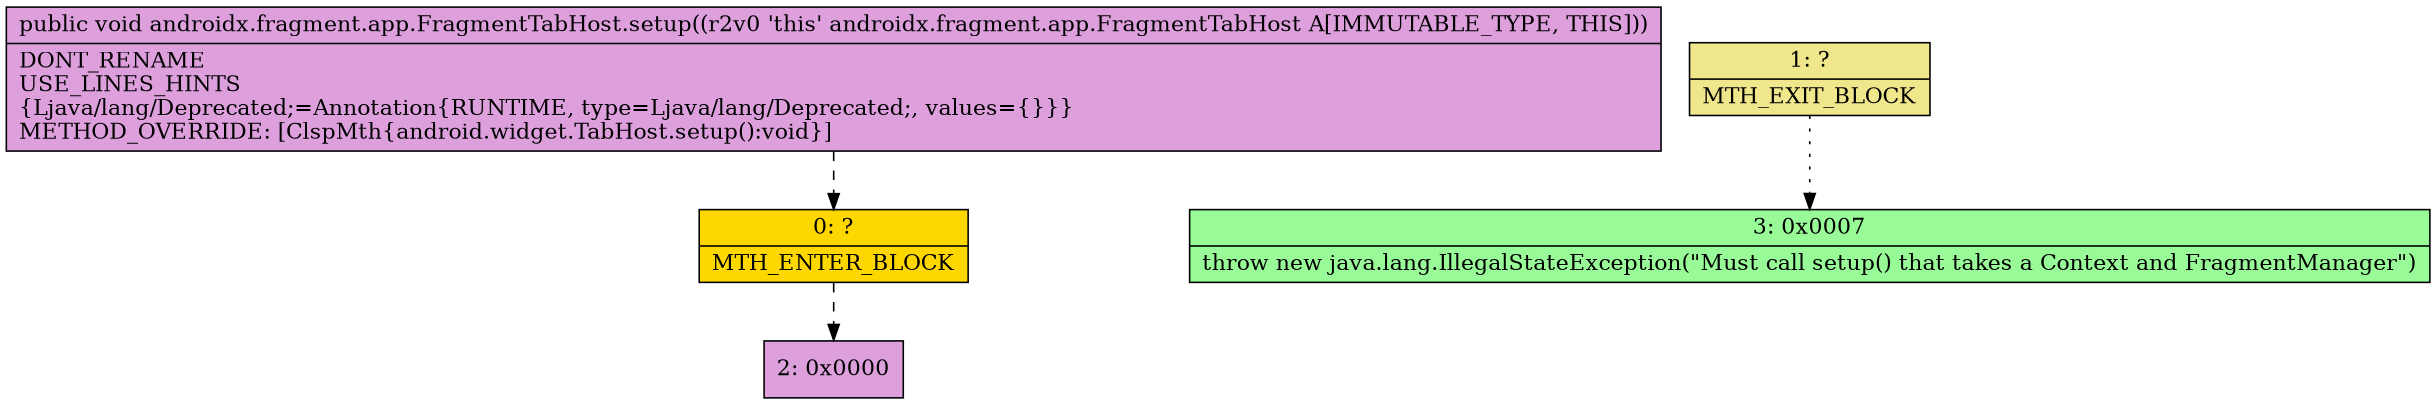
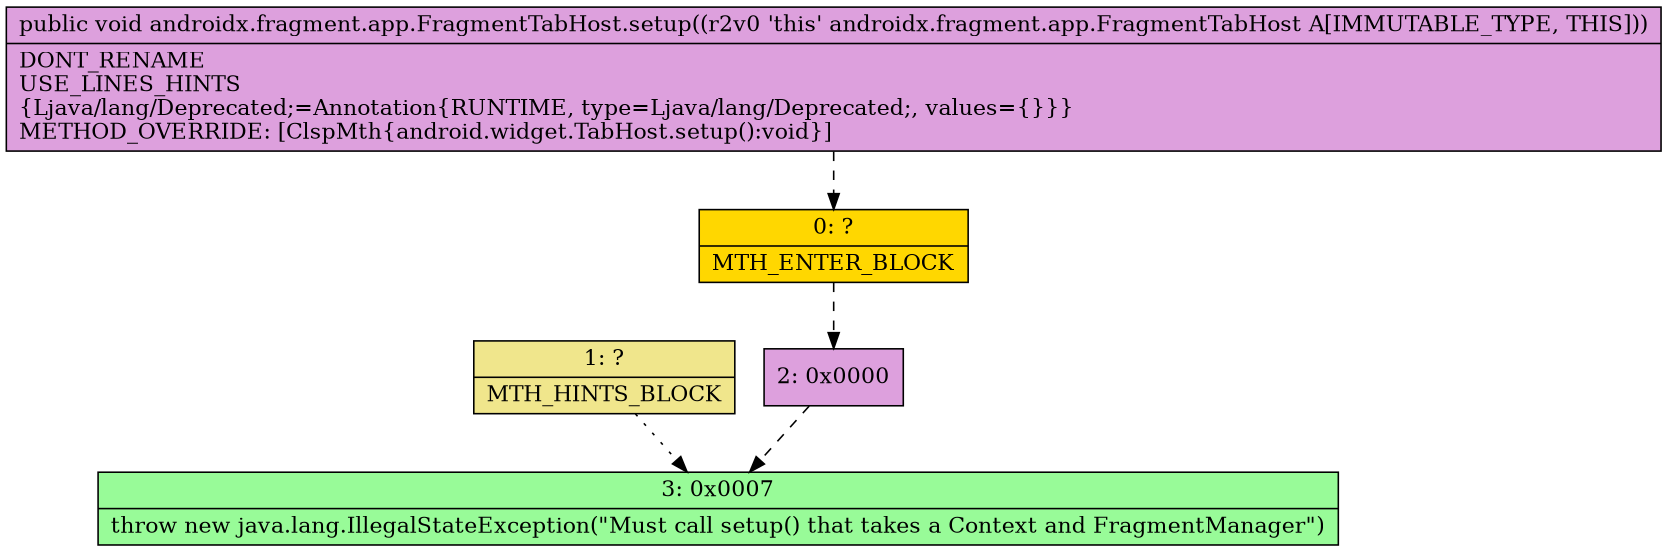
node "1: ?": text "MTH_EXIT_BLOCK" -> "MTH_HINTS_BLOCK"
edge "2: 0x0000" -> "3: 0x0007": added
